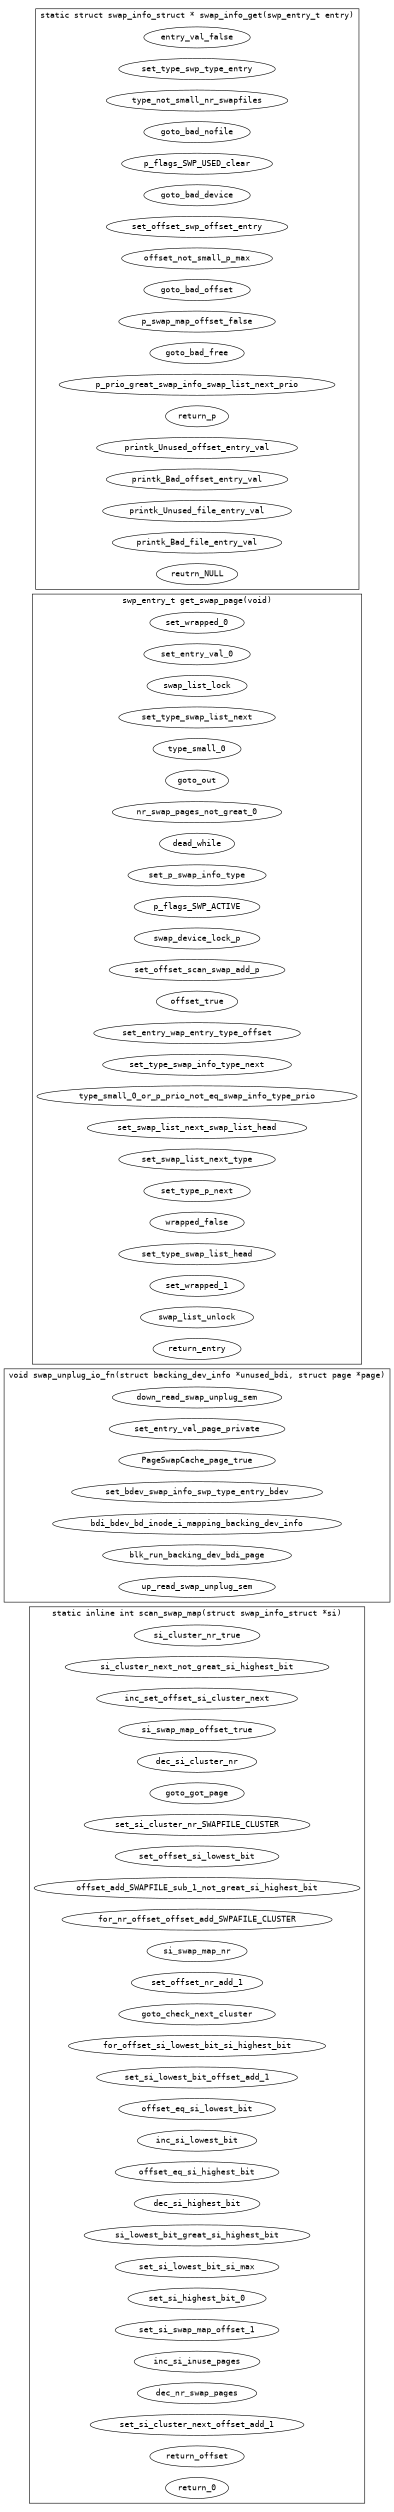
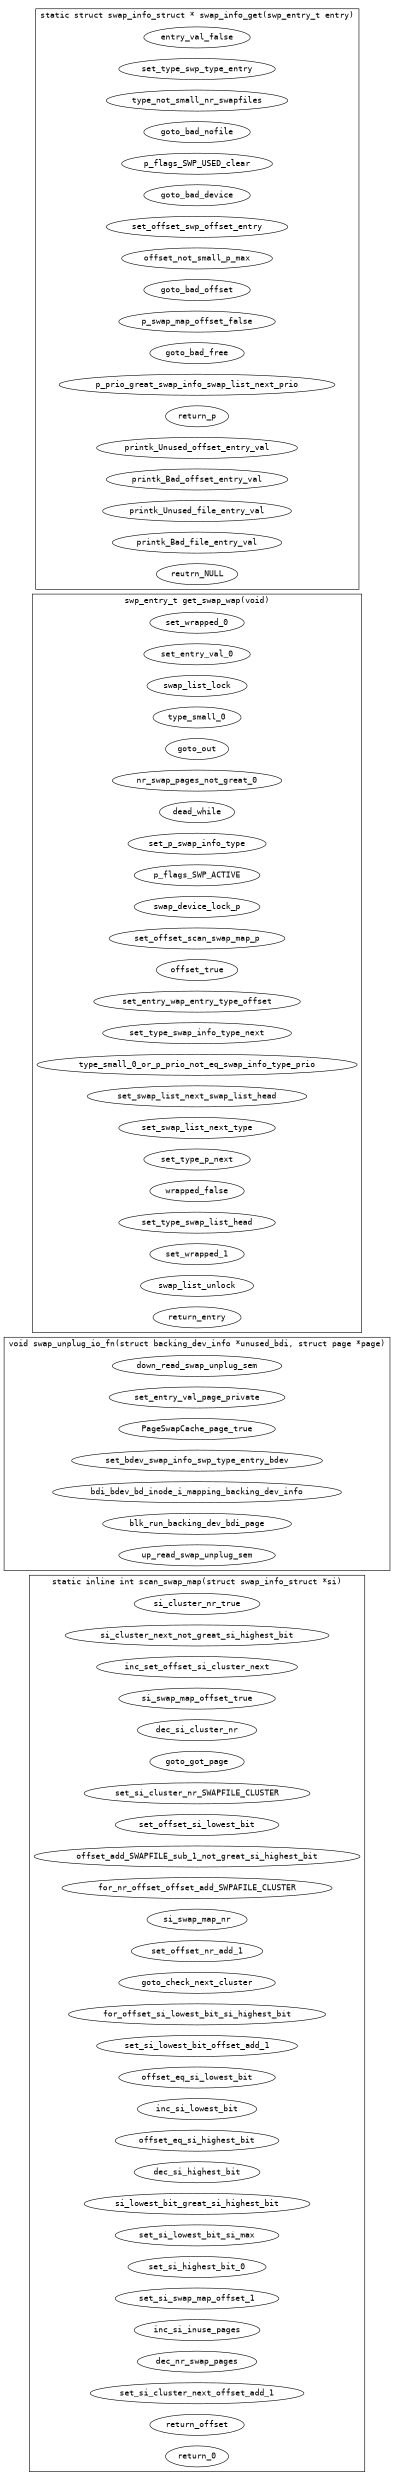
cluster "swp_entry_t get_swap_page(void)": label "swp_entry_t get_swap_page(void)" -> "swp_entry_t get_swap_wap(void)"
node "set_type_swap_list_next": removed
node "set_offset_scan_swap_add_p": label "set_offset_scan_swap_add_p" -> "set_offset_scan_swap_map_p"
